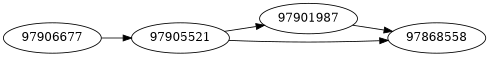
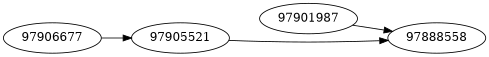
edge "97905521" -> "97901987": removed
node "97868558": label "97868558" -> "97888558"
